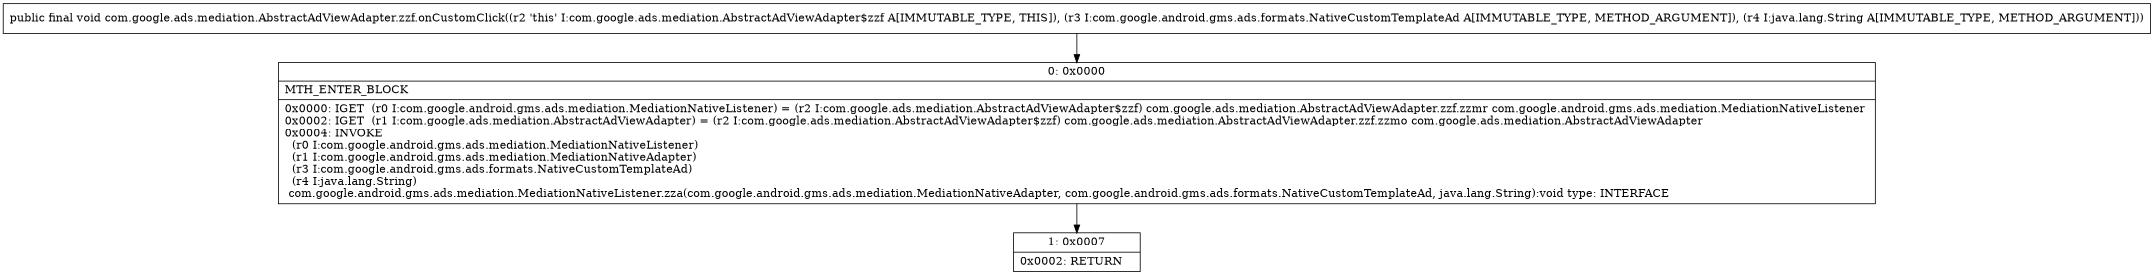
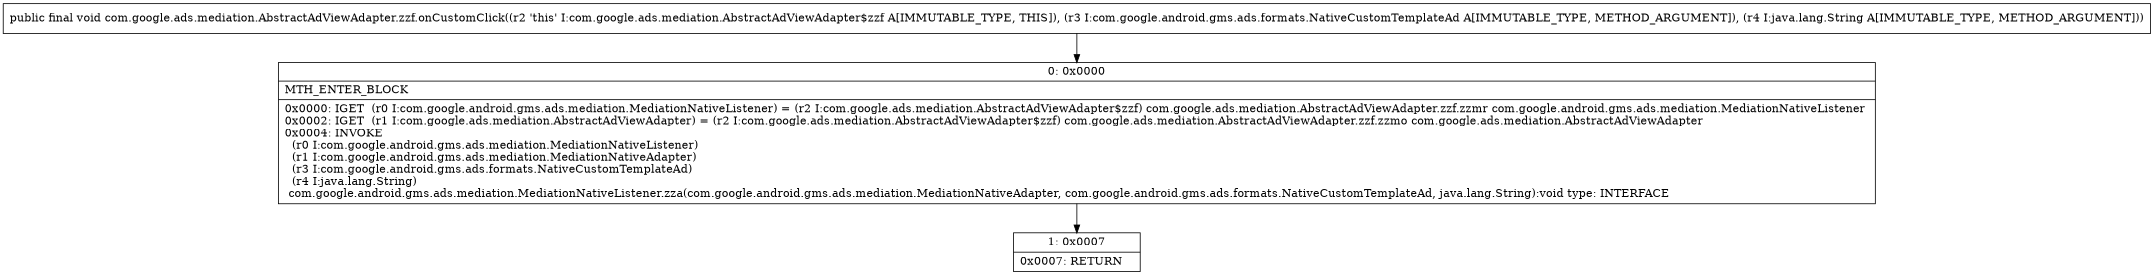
node "1: 0x0007": text "0x0002: RETURN" -> "0x0007: RETURN"
